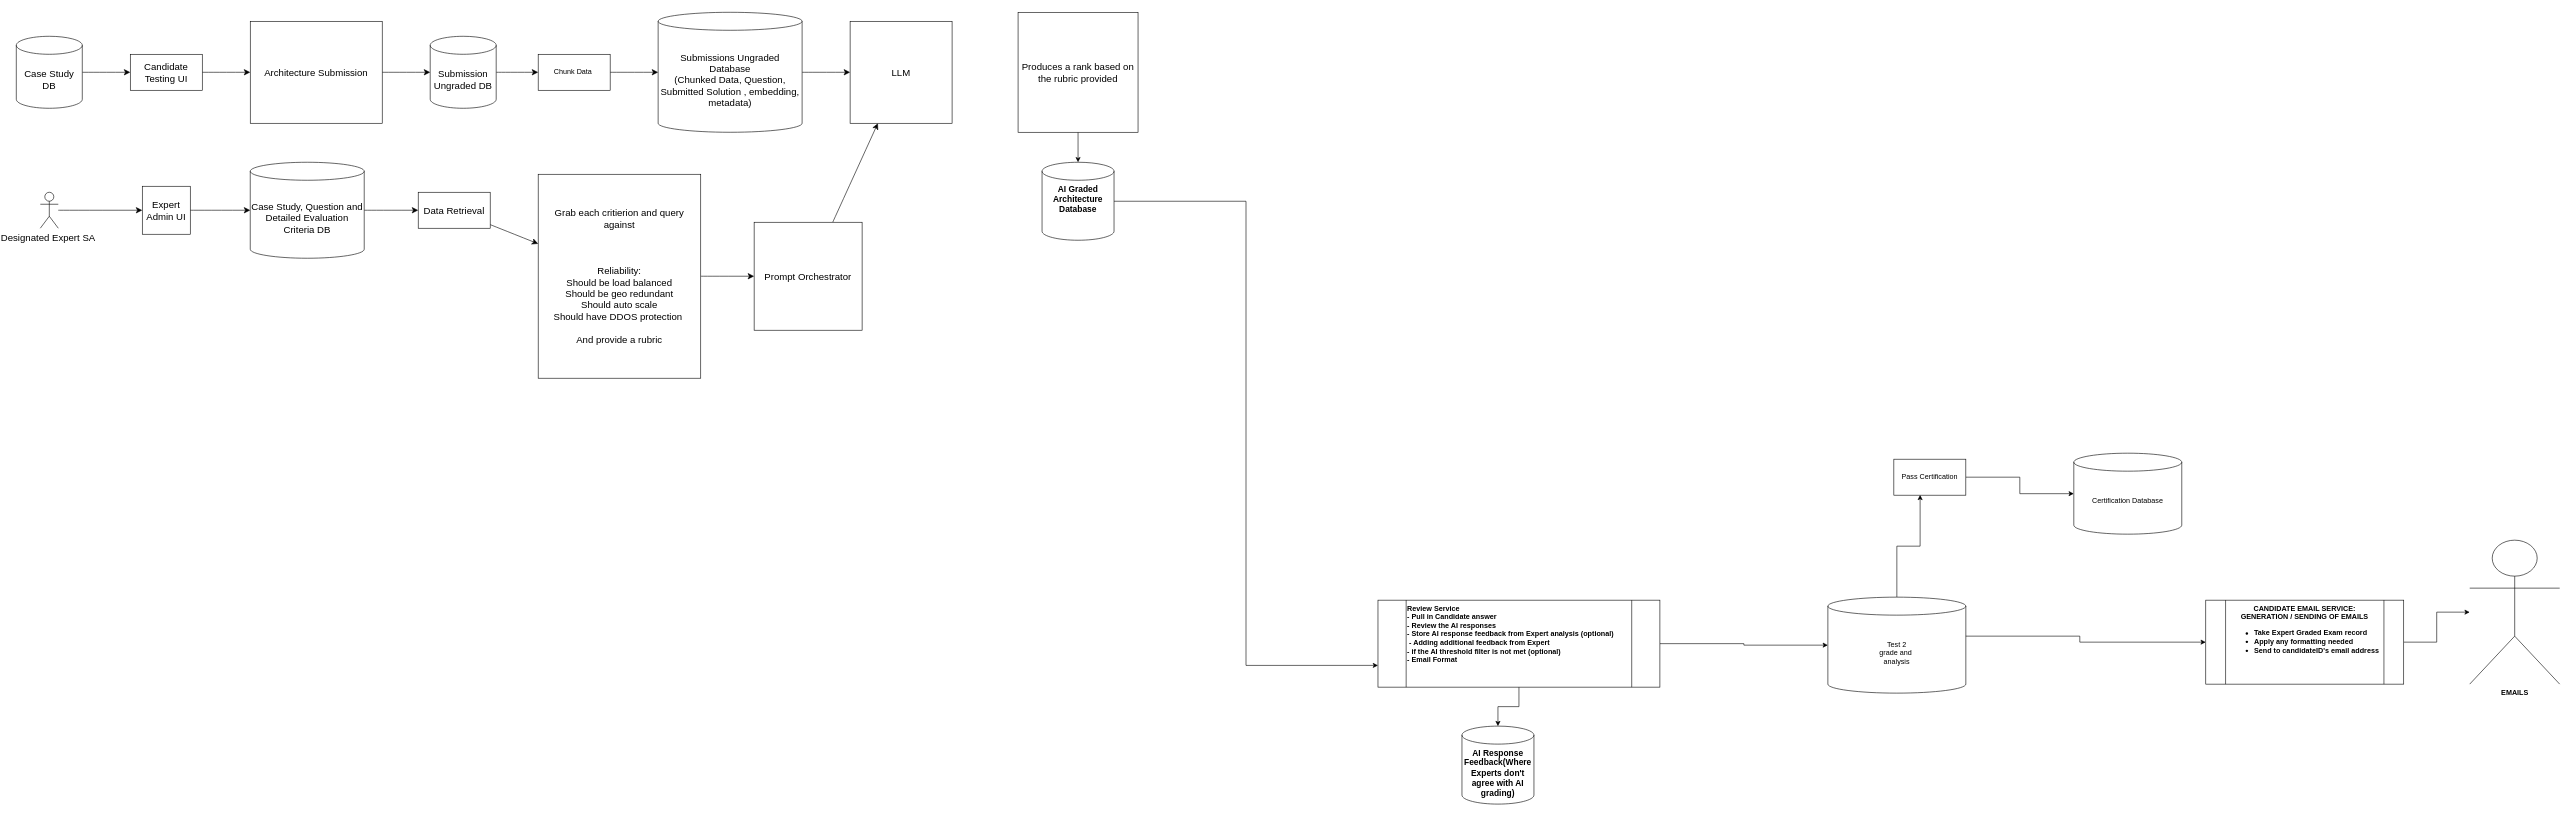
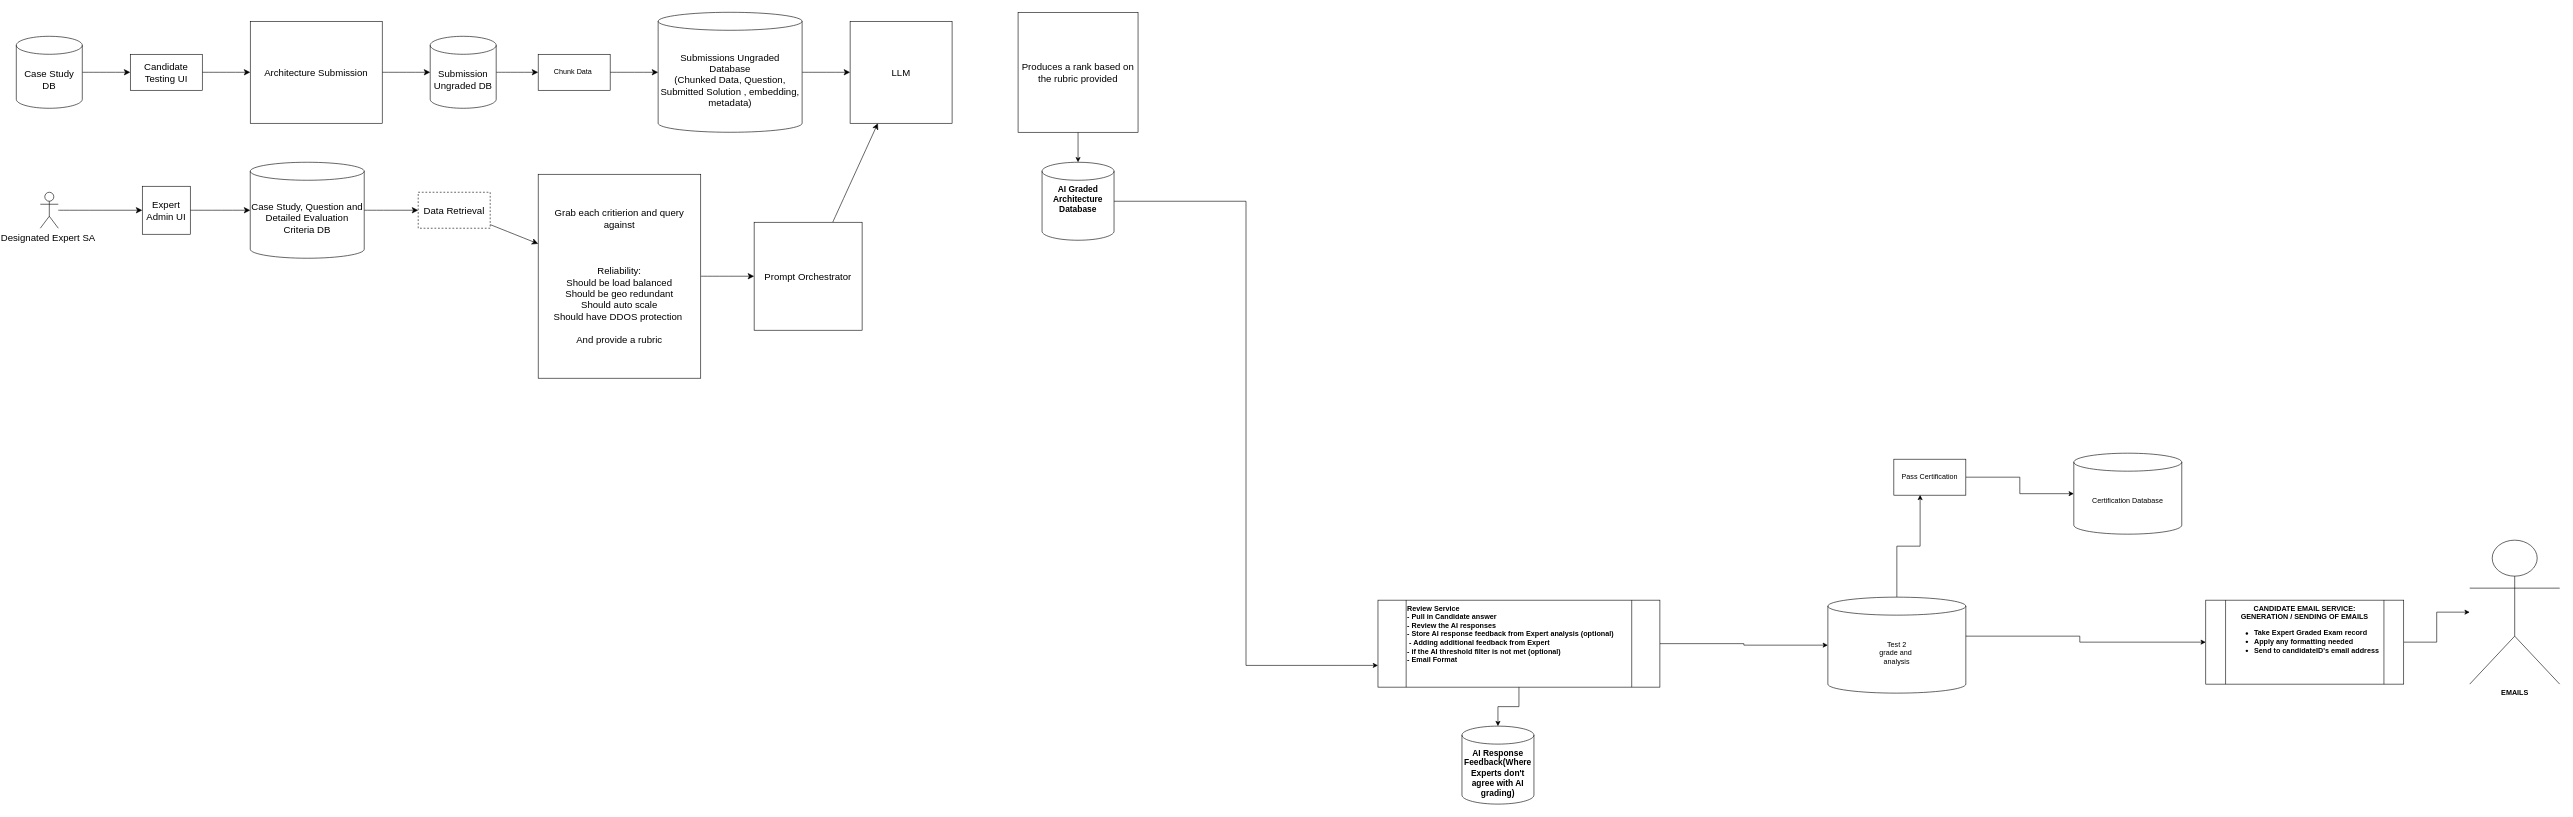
node "Data Retrieval": style solid -> dashed
